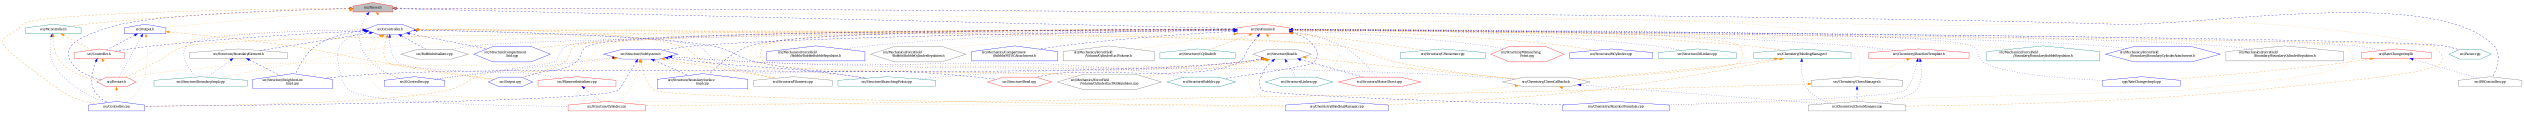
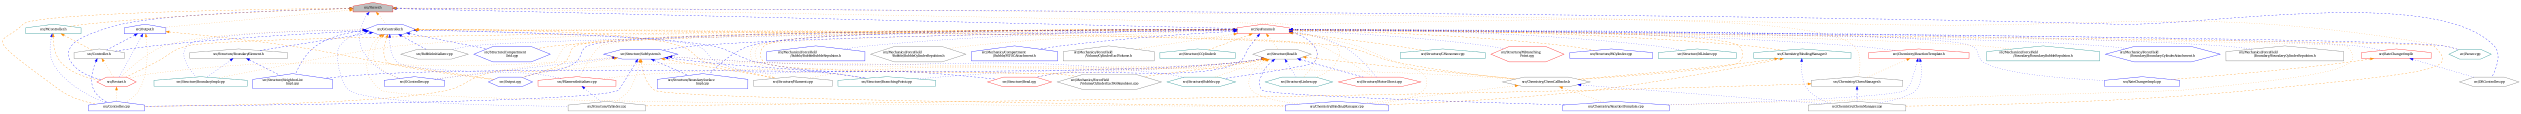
edge "src/GController.cpp" -> "src/SysParams.h": color blue -> darkorange
node "src/Controller.h": color red -> gray40
edge "src/Chemistry/ChemCallbacks.h" -> "src/Structure/SubSystem.h": color blue -> darkorange
node "cpp/RateChangerImpl.cpp": label "cpp/RateChangerImpl.cpp" -> "src/RateChangerImpl.cpp"
node "src/DRController.cpp": shape house -> hexagon
node "src/Structure/Cylinder.cpp": color red -> gray40
